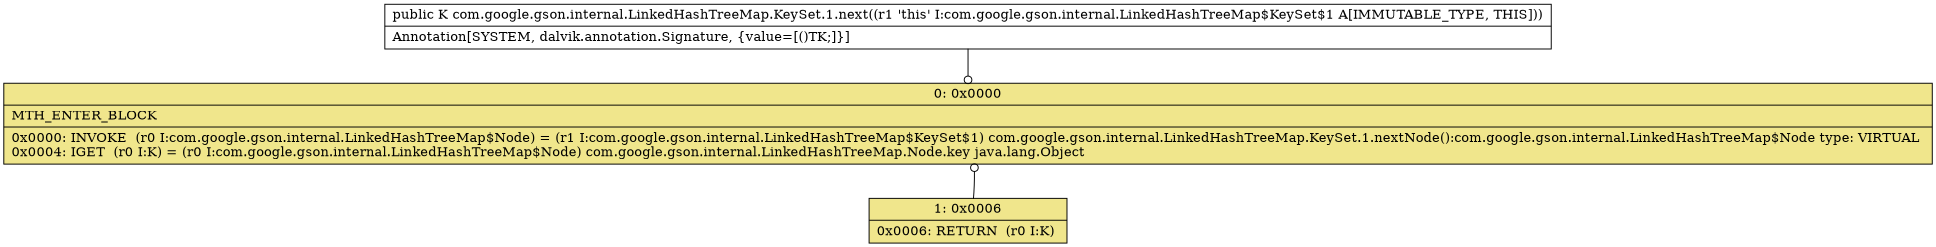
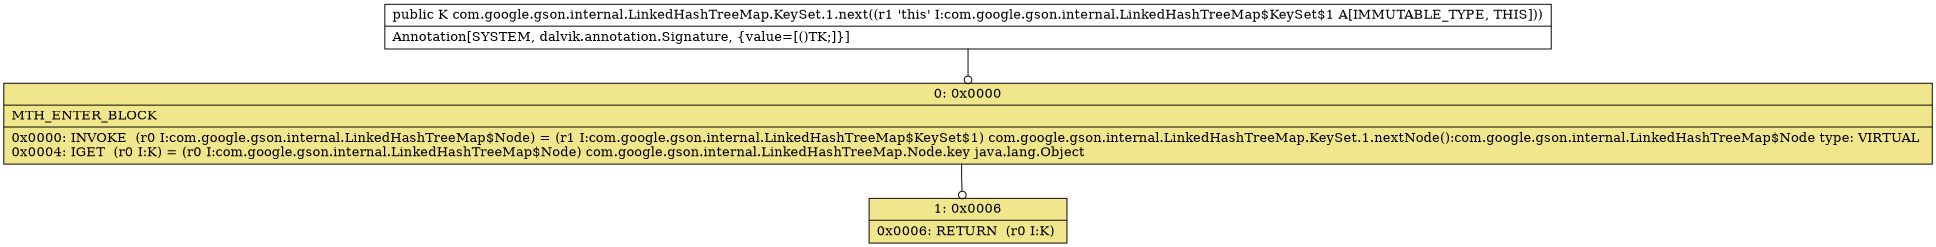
edge "1: 0x0006" -> "0: 0x0000": reversed
